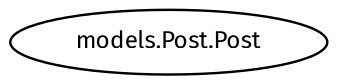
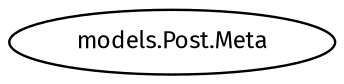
node "models.Post.Post": label "models.Post.Post" -> "models.Post.Meta"
